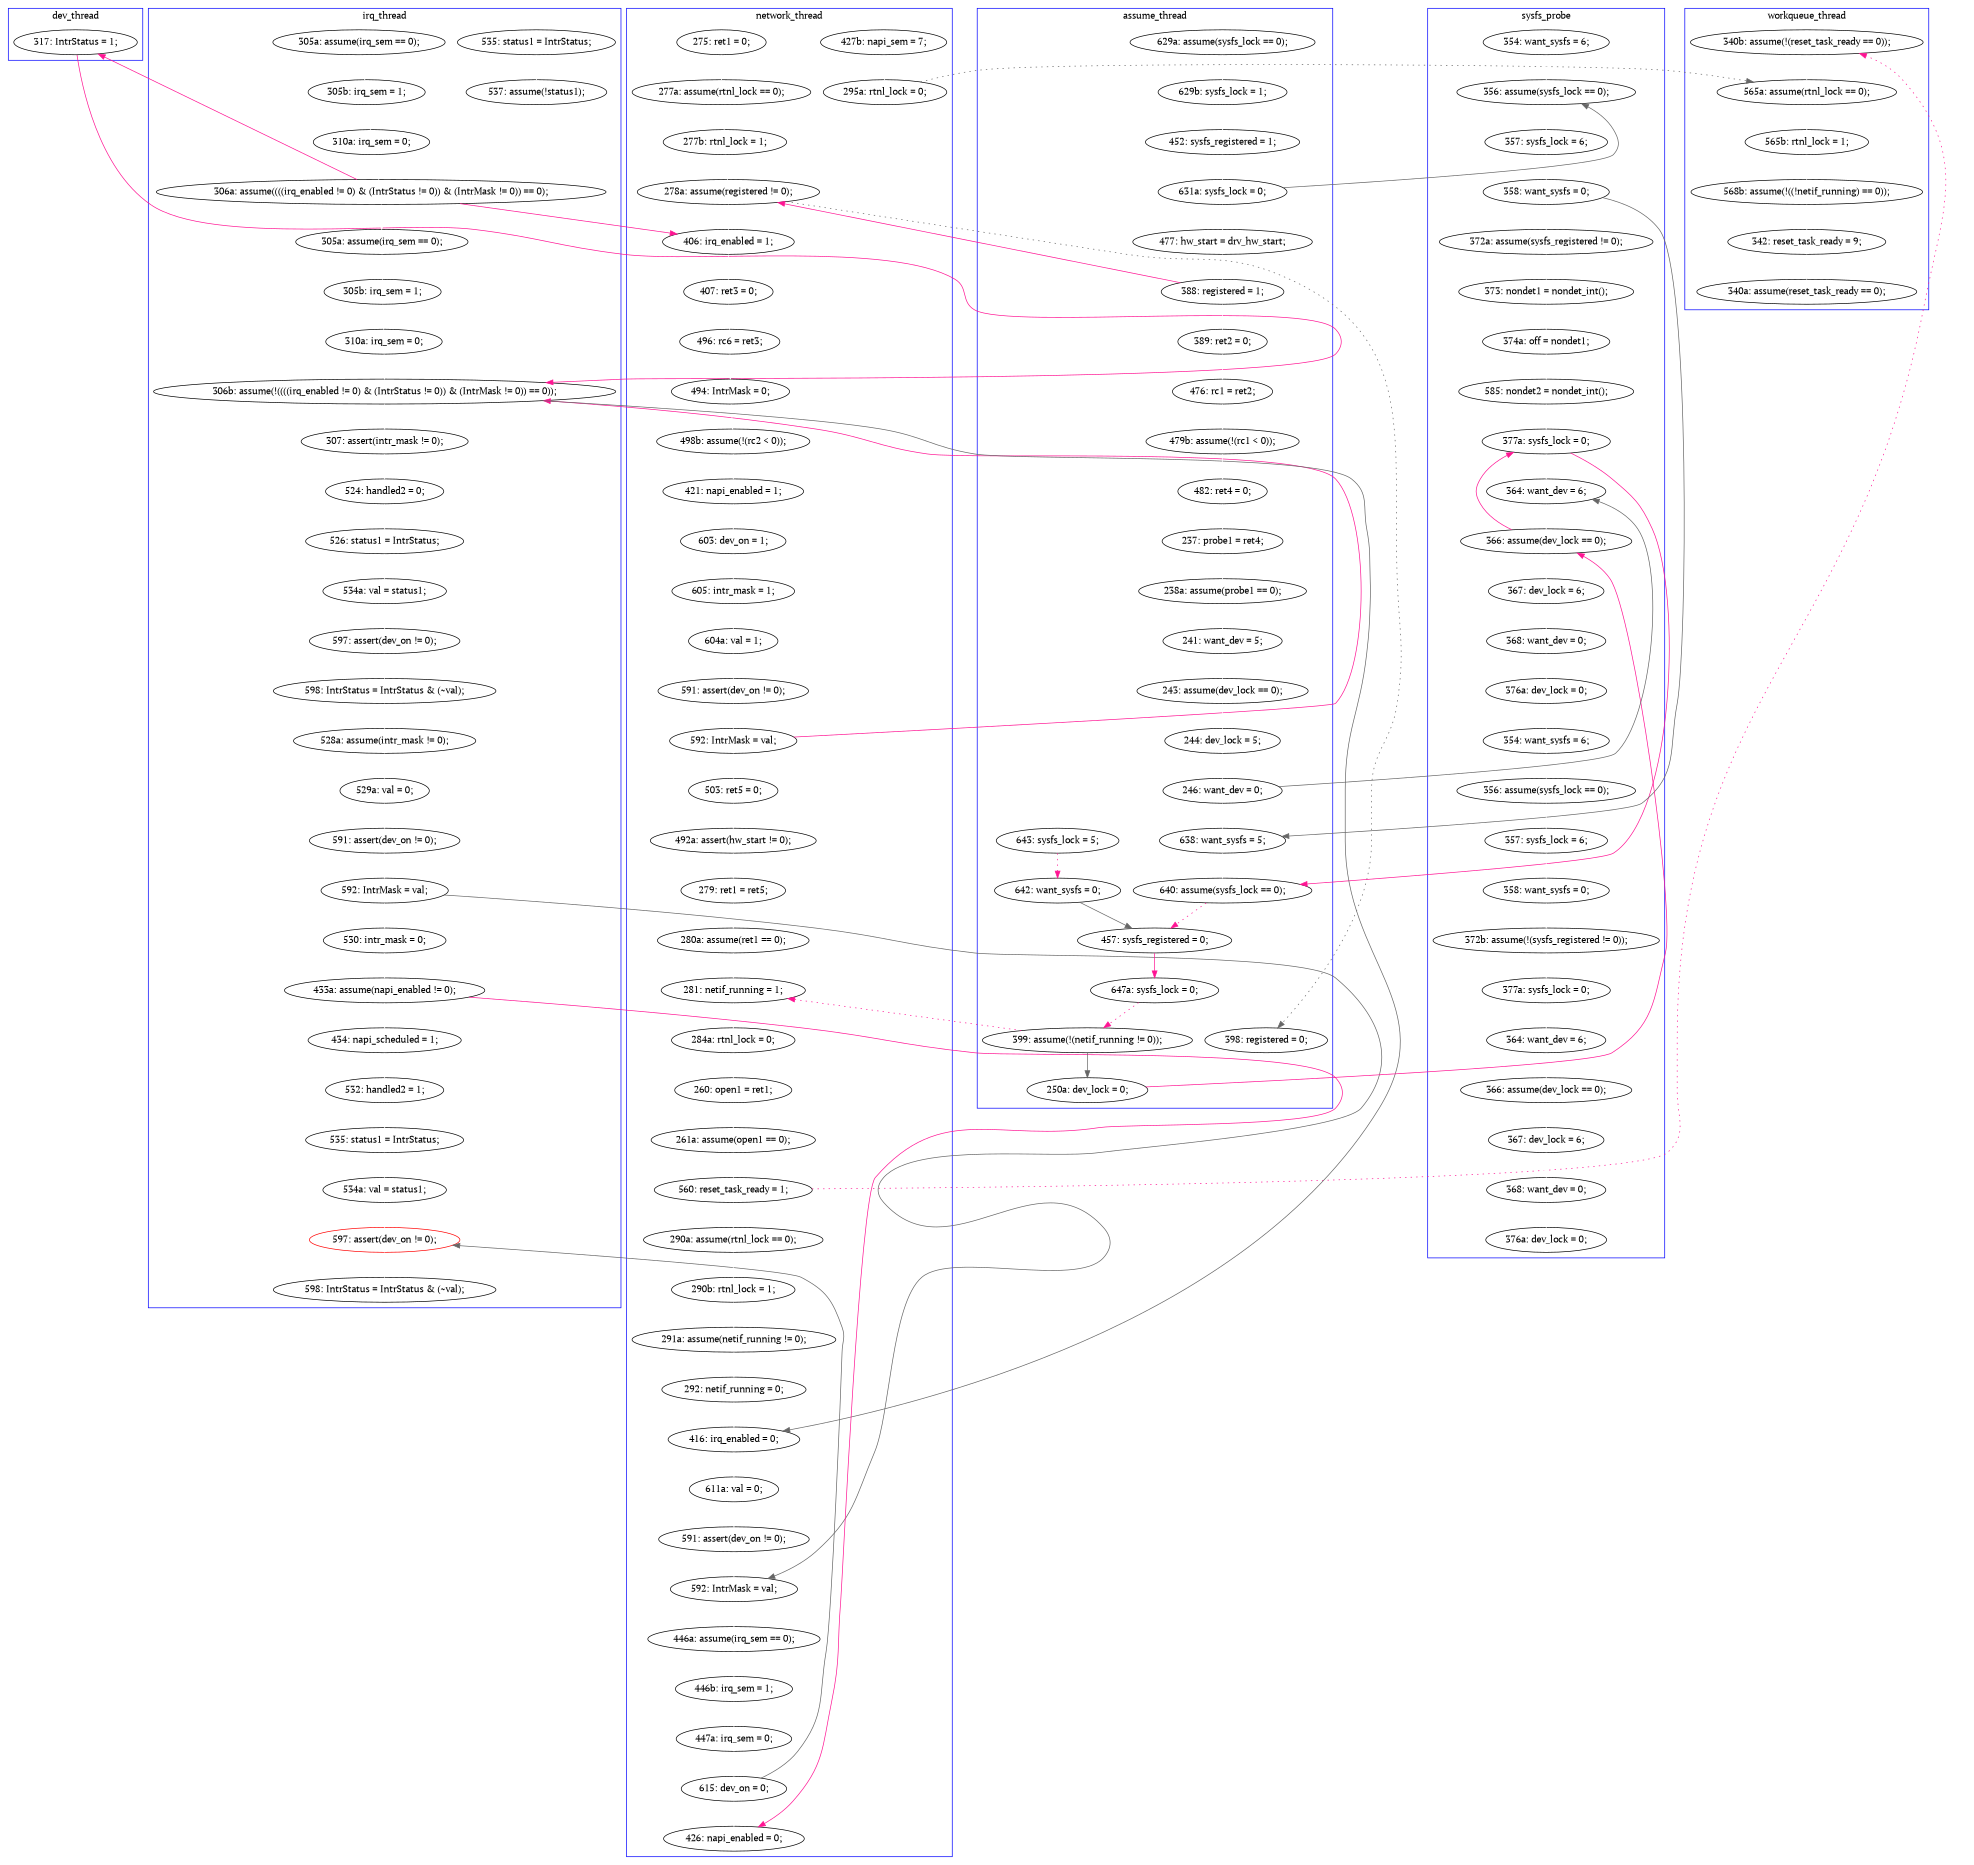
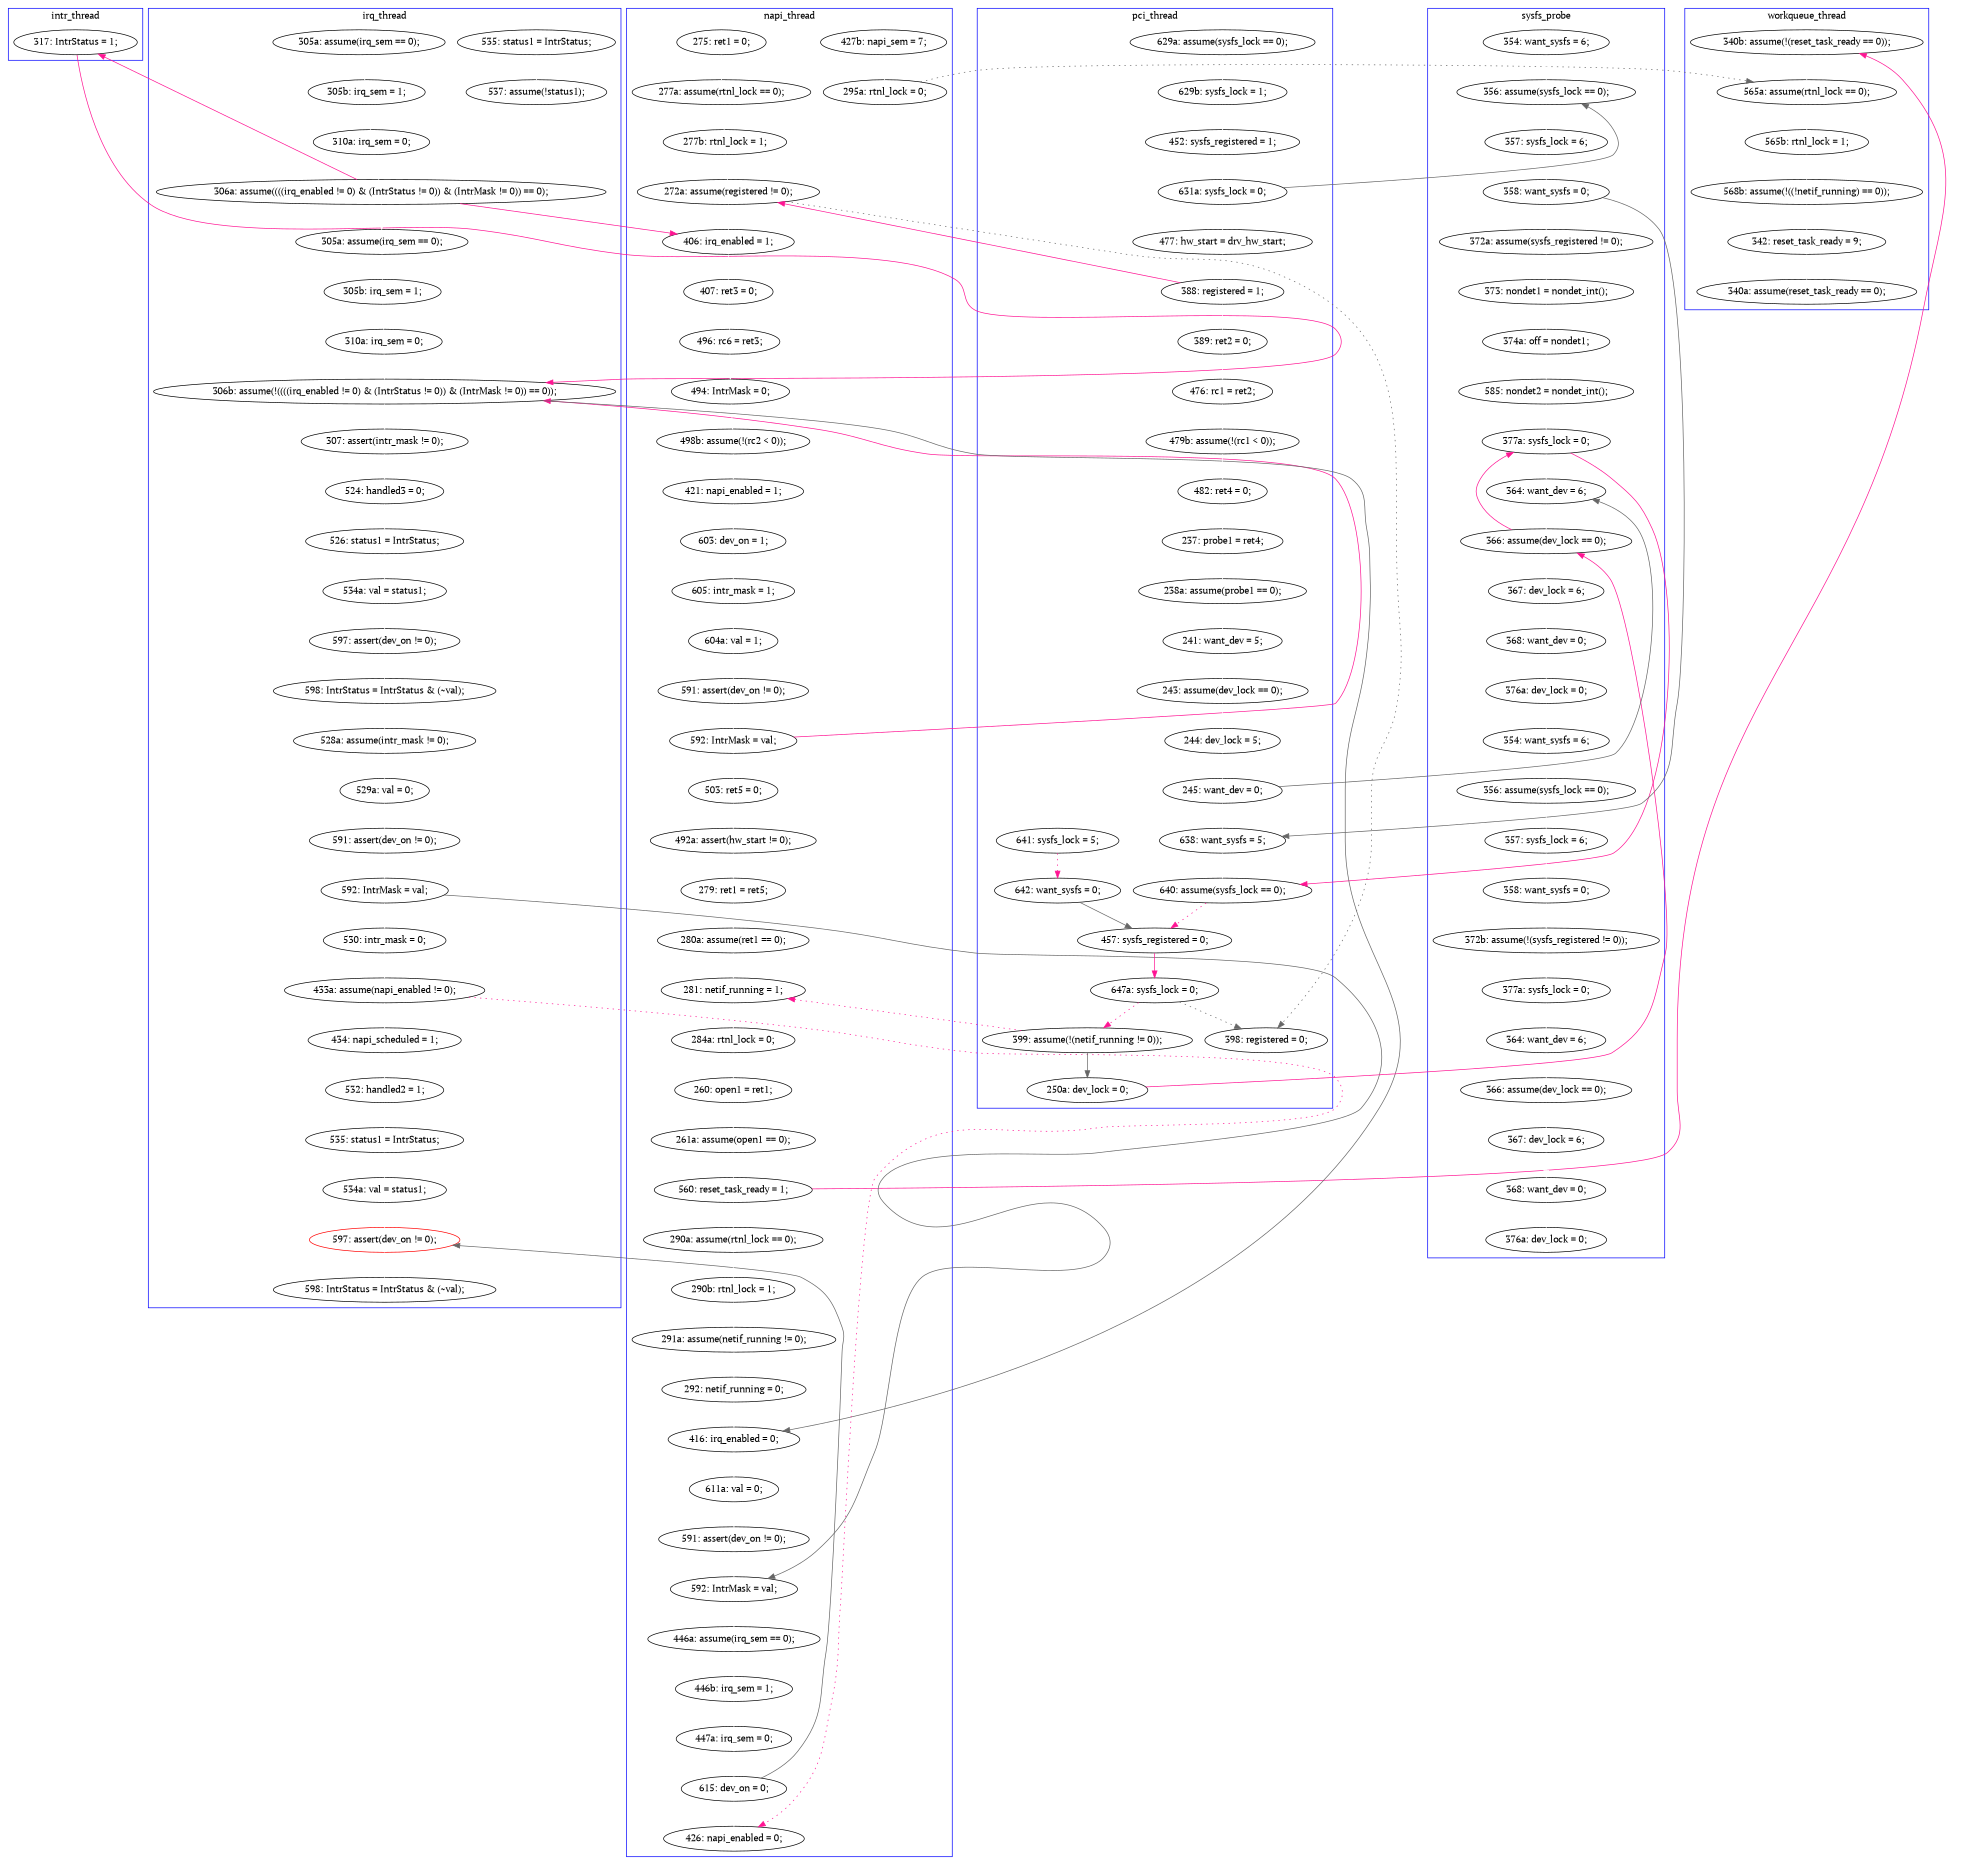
cluster "dev_thread": label "dev_thread" -> "intr_thread"
cluster "network_thread": label "network_thread" -> "napi_thread"
cluster "assume_thread": label "assume_thread" -> "pci_thread"
node "278a: assume(registered != 0);": label "278a: assume(registered != 0);" -> "272a: assume(registered != 0);"
node "524: handled2 = 0;": label "524: handled2 = 0;" -> "524: handled3 = 0;"
node "246: want_dev = 0;": label "246: want_dev = 0;" -> "245: want_dev = 0;"
node "643: sysfs_lock = 5;": label "643: sysfs_lock = 5;" -> "641: sysfs_lock = 5;"
edge "560: reset_task_ready = 1;" -> "340b: assume(!(reset_task_ready == 0));": style dotted -> solid
edge "647a: sysfs_lock = 0;" -> "398: registered = 0;": added
edge "433a: assume(napi_enabled != 0);" -> "426: napi_enabled = 0;": style solid -> dotted
